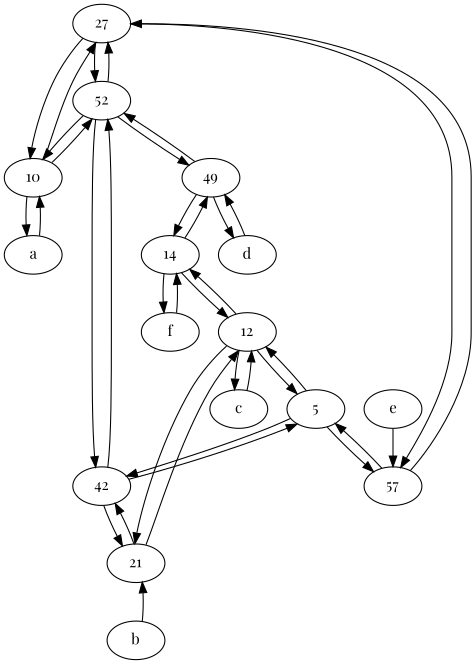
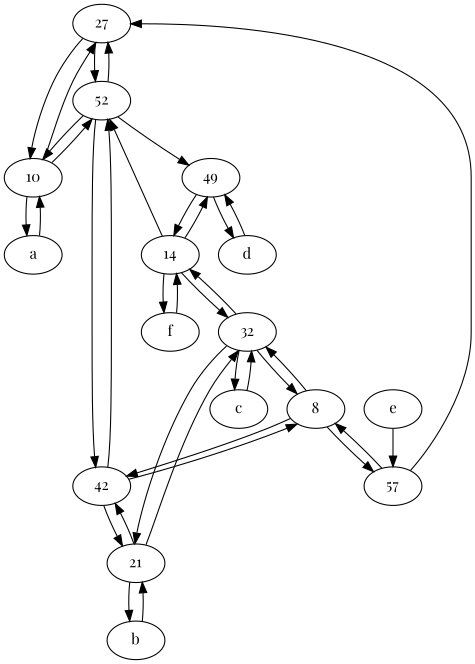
edge "27" -> "57": removed
edge "49" -> "52": now "14" -> "52"
node "12": label "12" -> "32"
node "5": label "5" -> "8"
edge "21" -> "b": added
